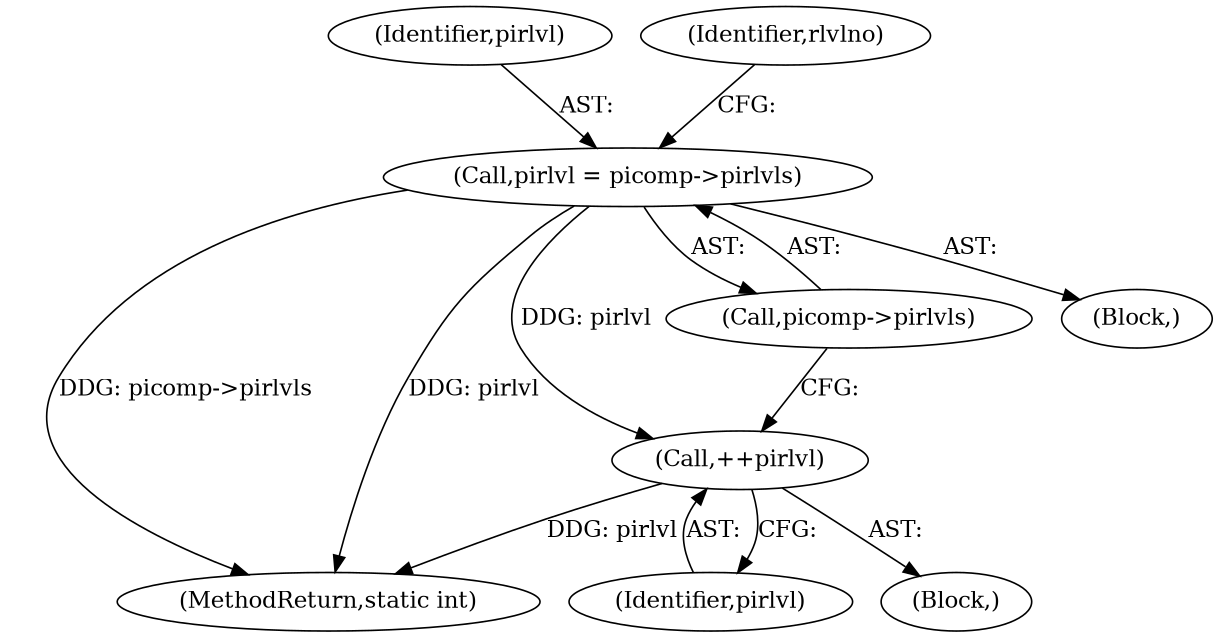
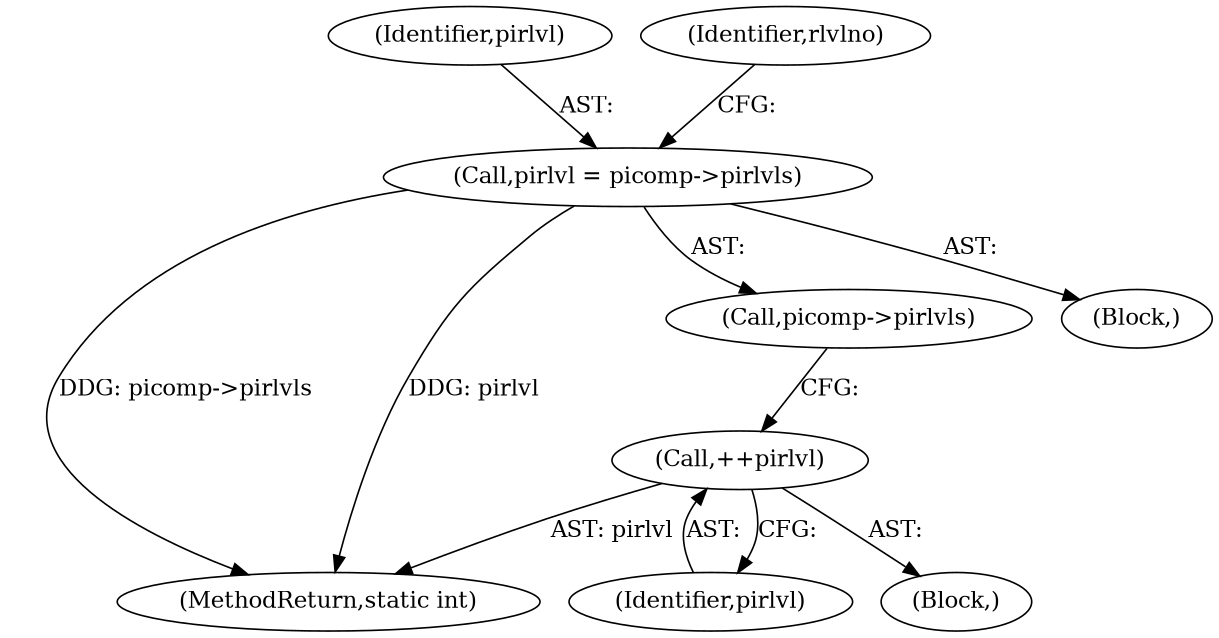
edge "(Call,picomp->pirlvls)" -> "(Call,pirlvl = picomp->pirlvls)": removed, label "AST:"
edge "(Call,pirlvl = picomp->pirlvls)" -> "(Call,++pirlvl)": removed, label "DDG: pirlvl"
edge "(Call,++pirlvl)" -> "(MethodReturn,static int)": label "DDG: pirlvl" -> "AST: pirlvl"
